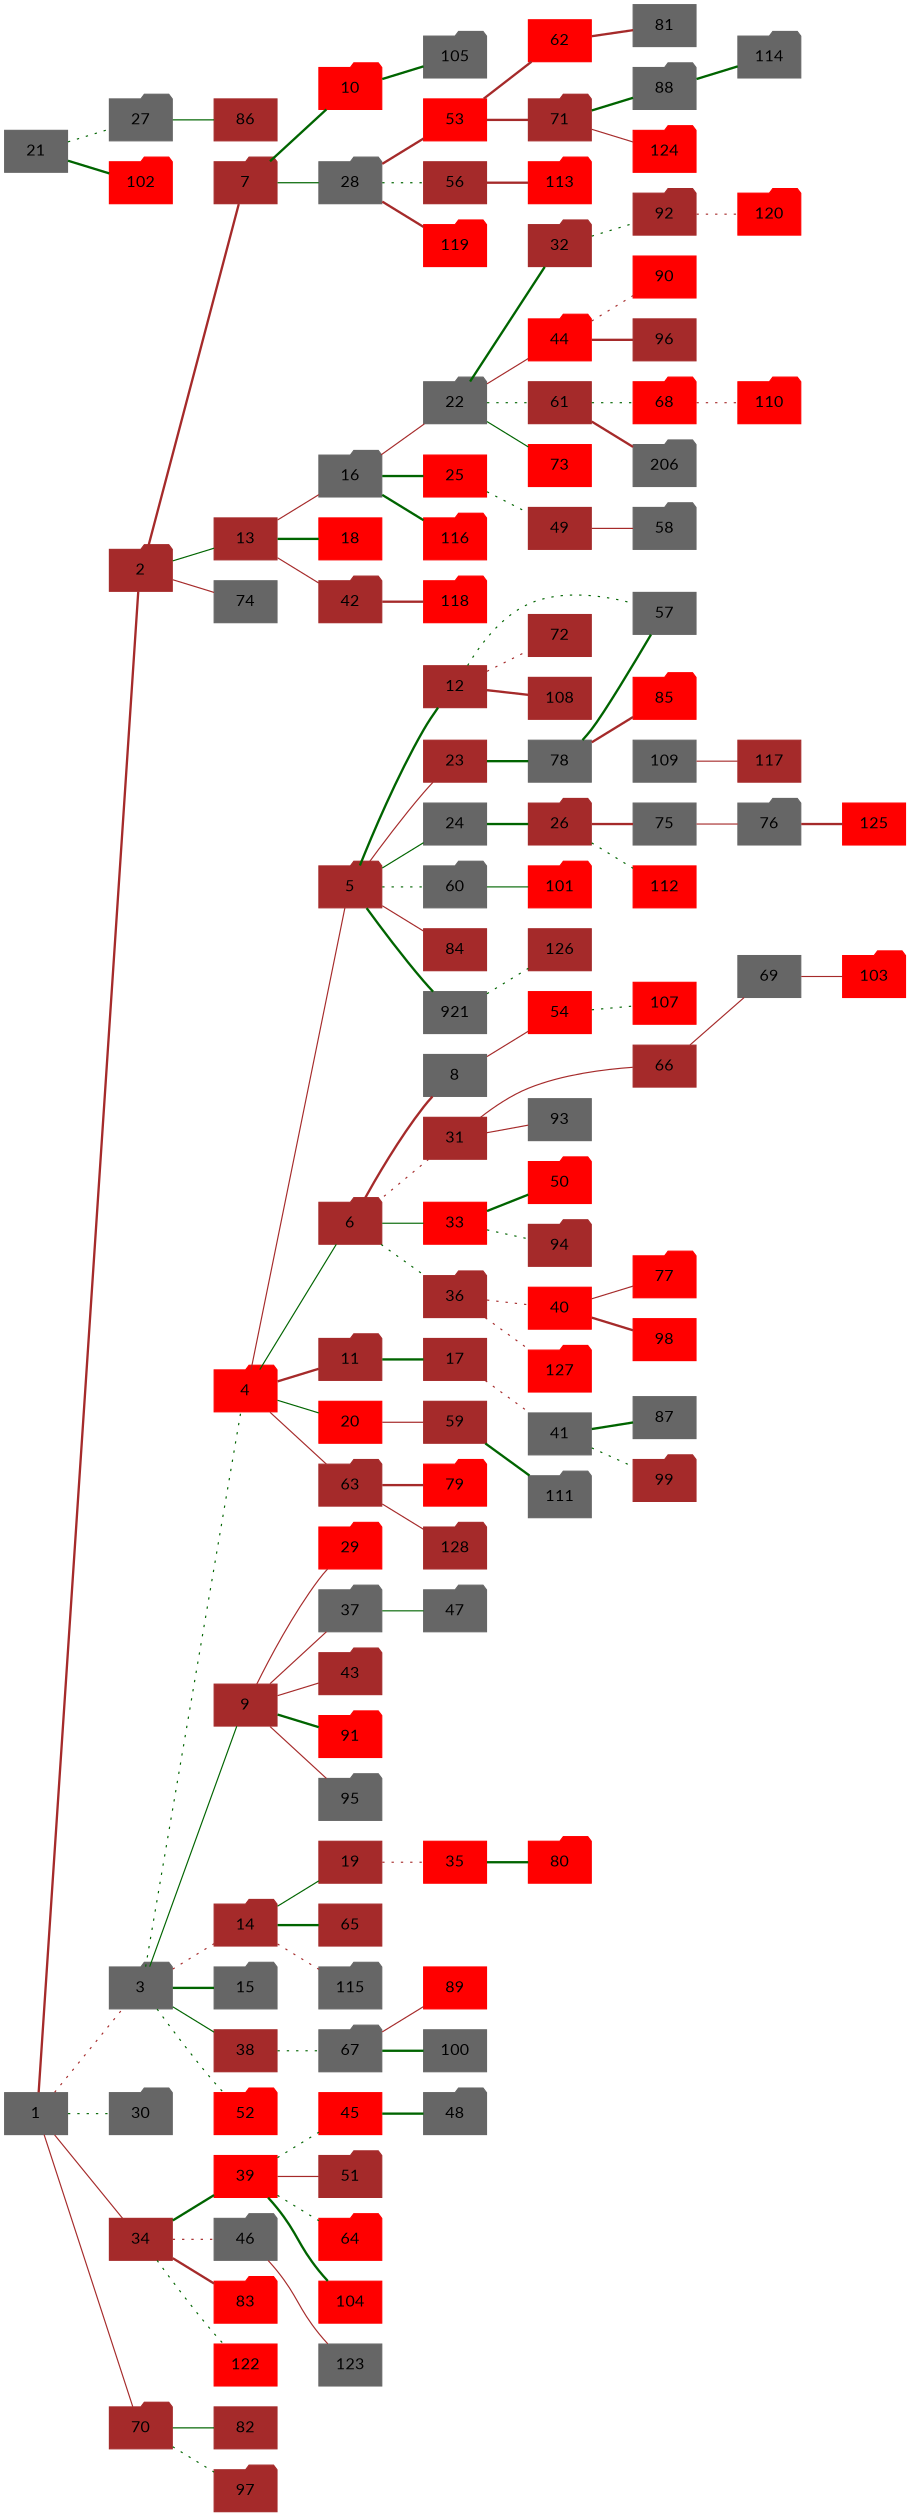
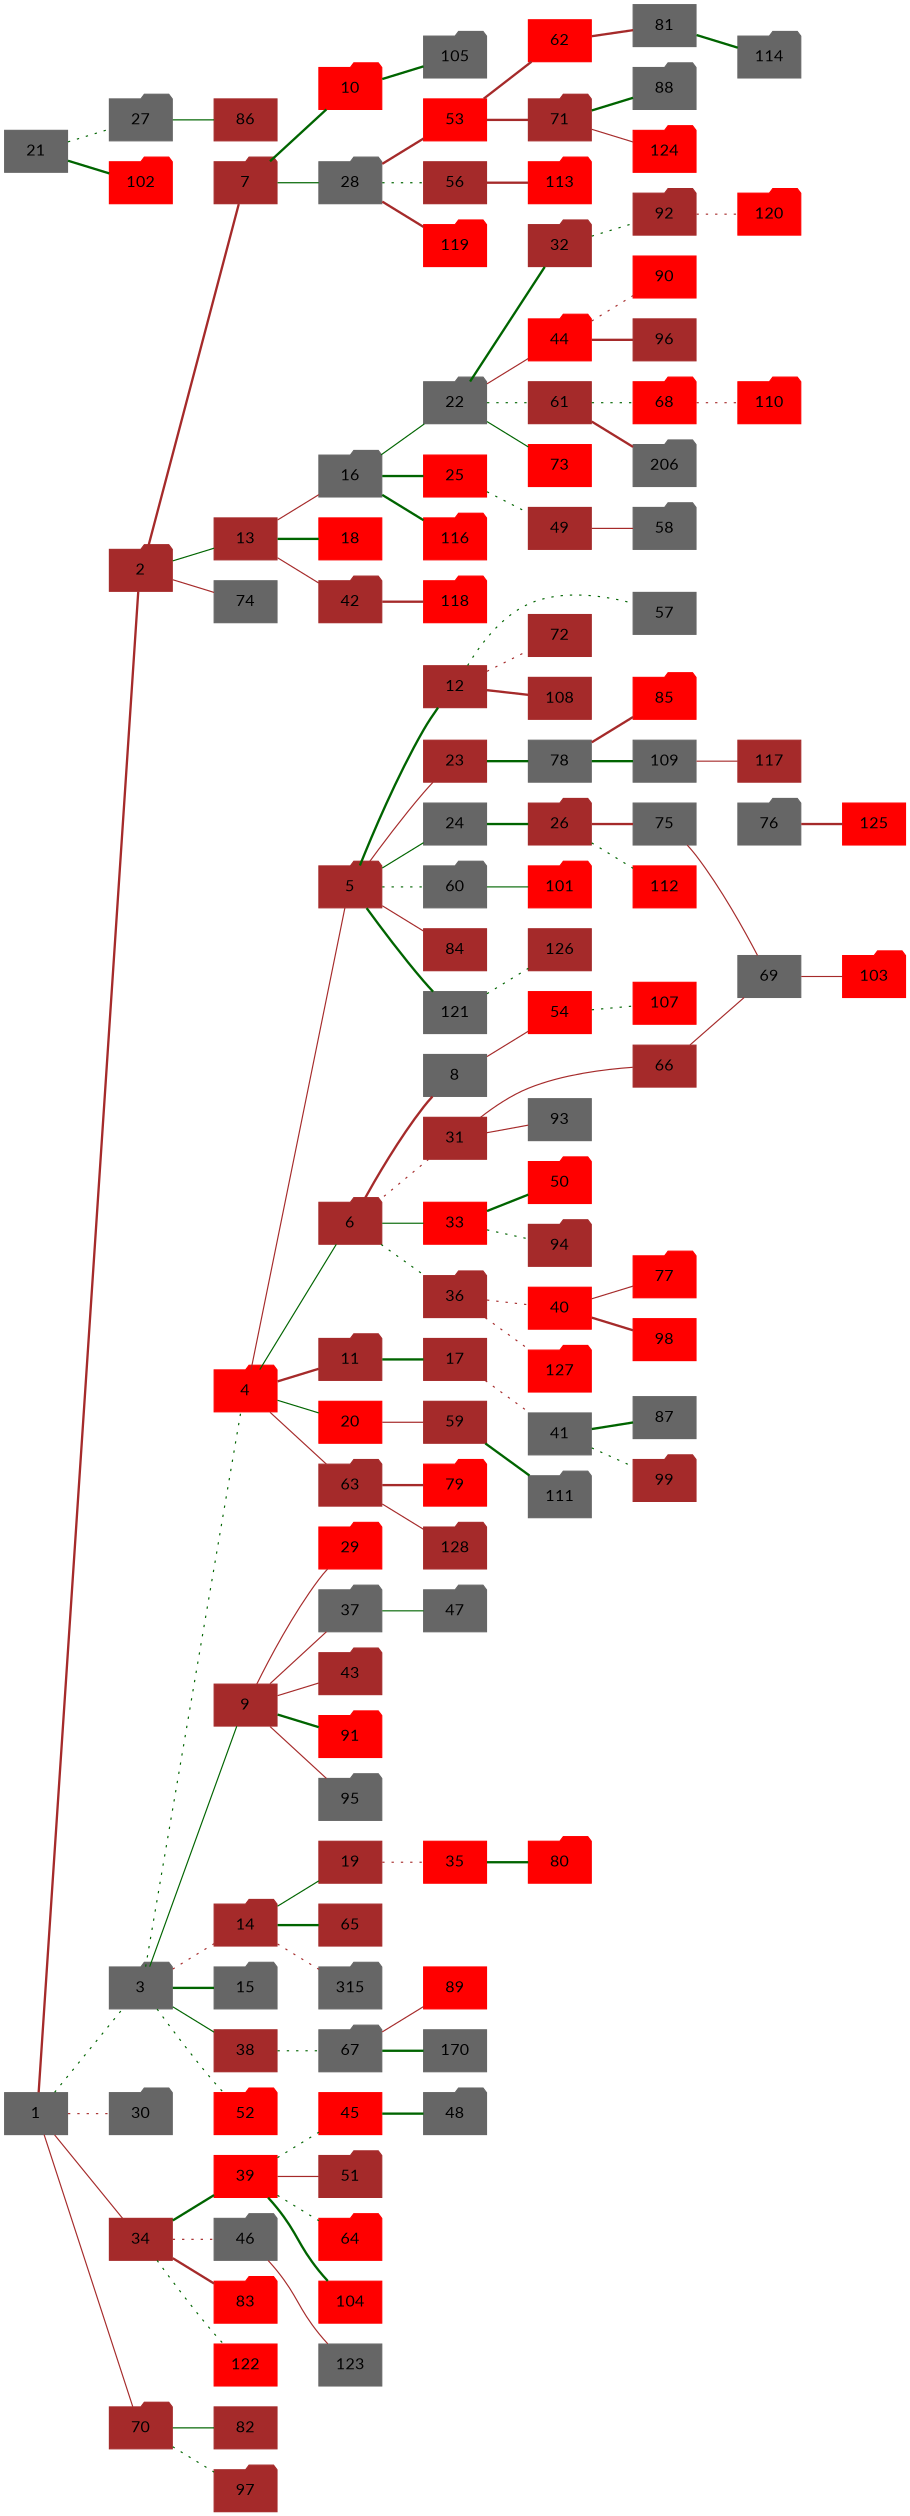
edge "114" -- "88": now "114" -- "81"
edge "22" -- "16": color brown -> darkgreen
edge "57" -- "78": now "109" -- "78"
edge "75" -- "76": now "75" -- "69"
node "921": label "921" -> "121"
node "115": label "115" -> "315"
edge "3" -- "1": color brown -> darkgreen
node "100": label "100" -> "170"
edge "1" -- "30": color darkgreen -> brown
